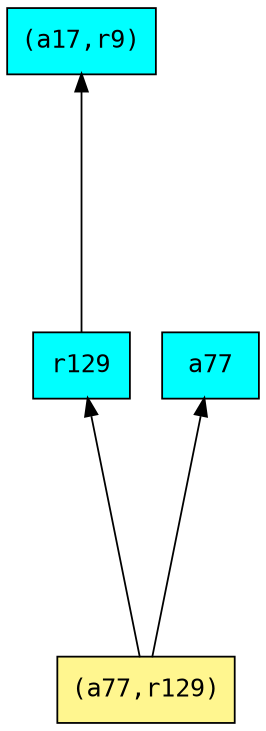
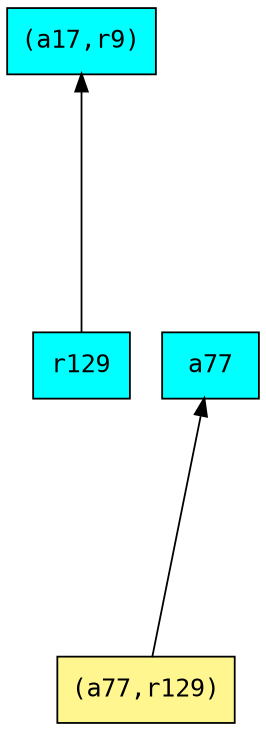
edge "(a77,r129)" -> "r129": removed
